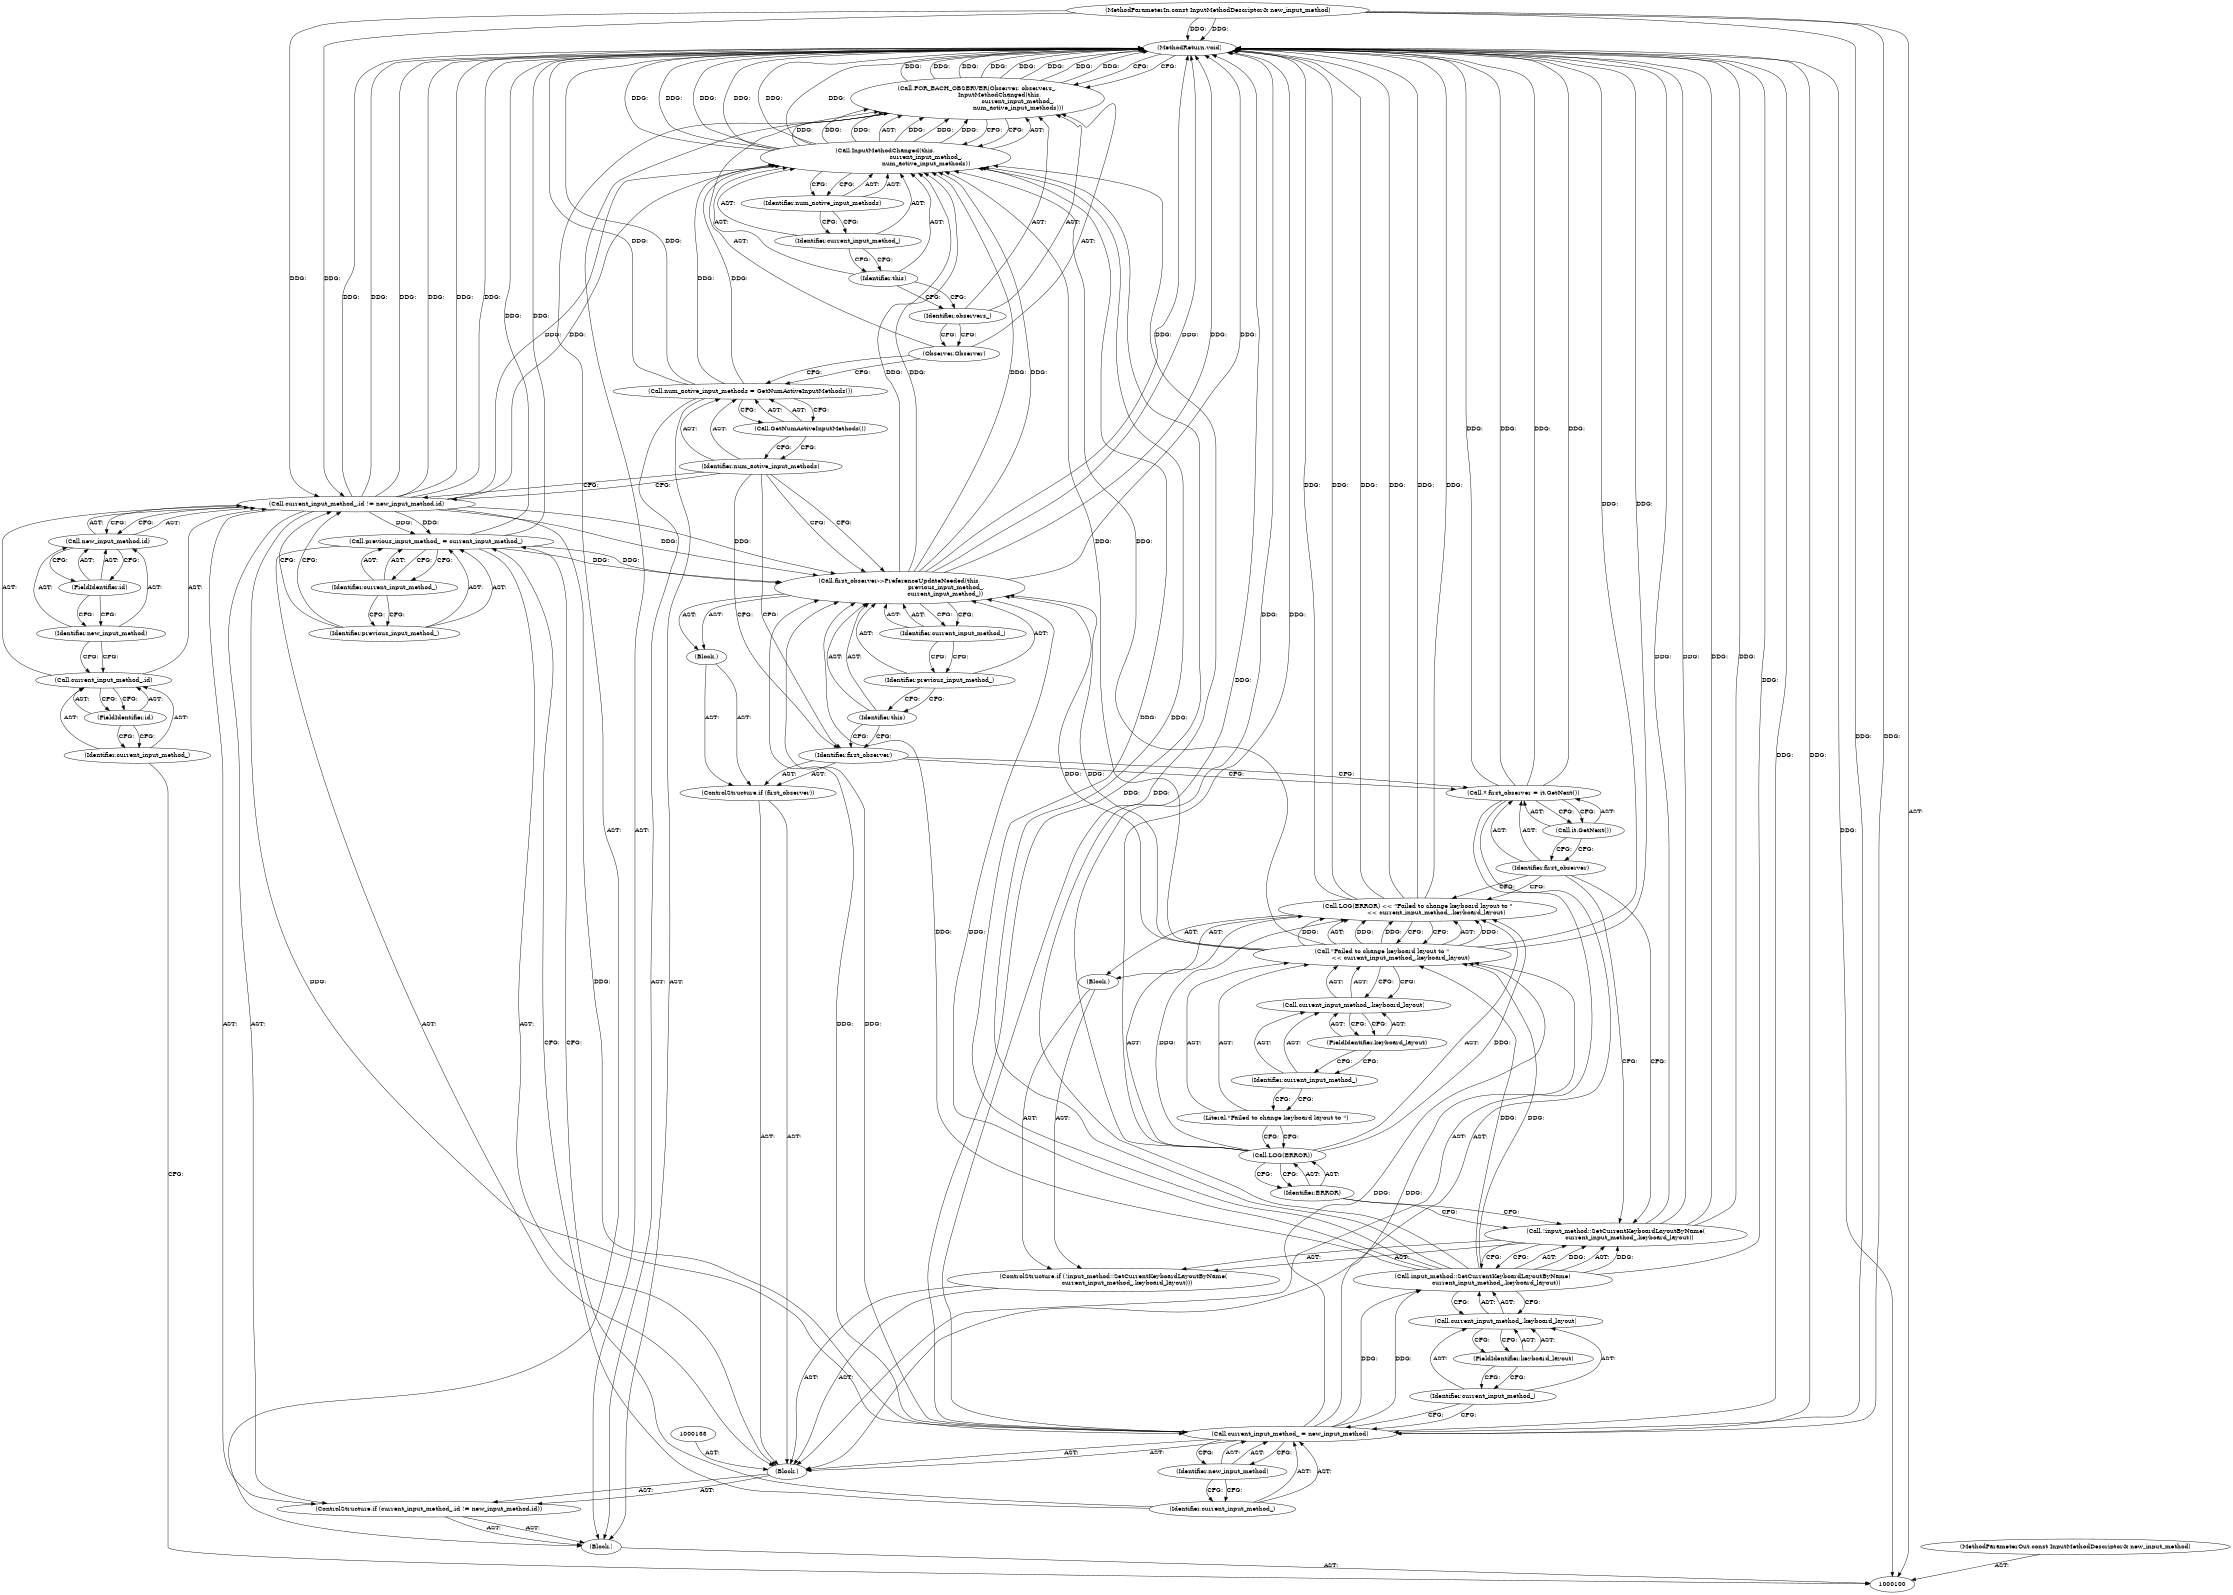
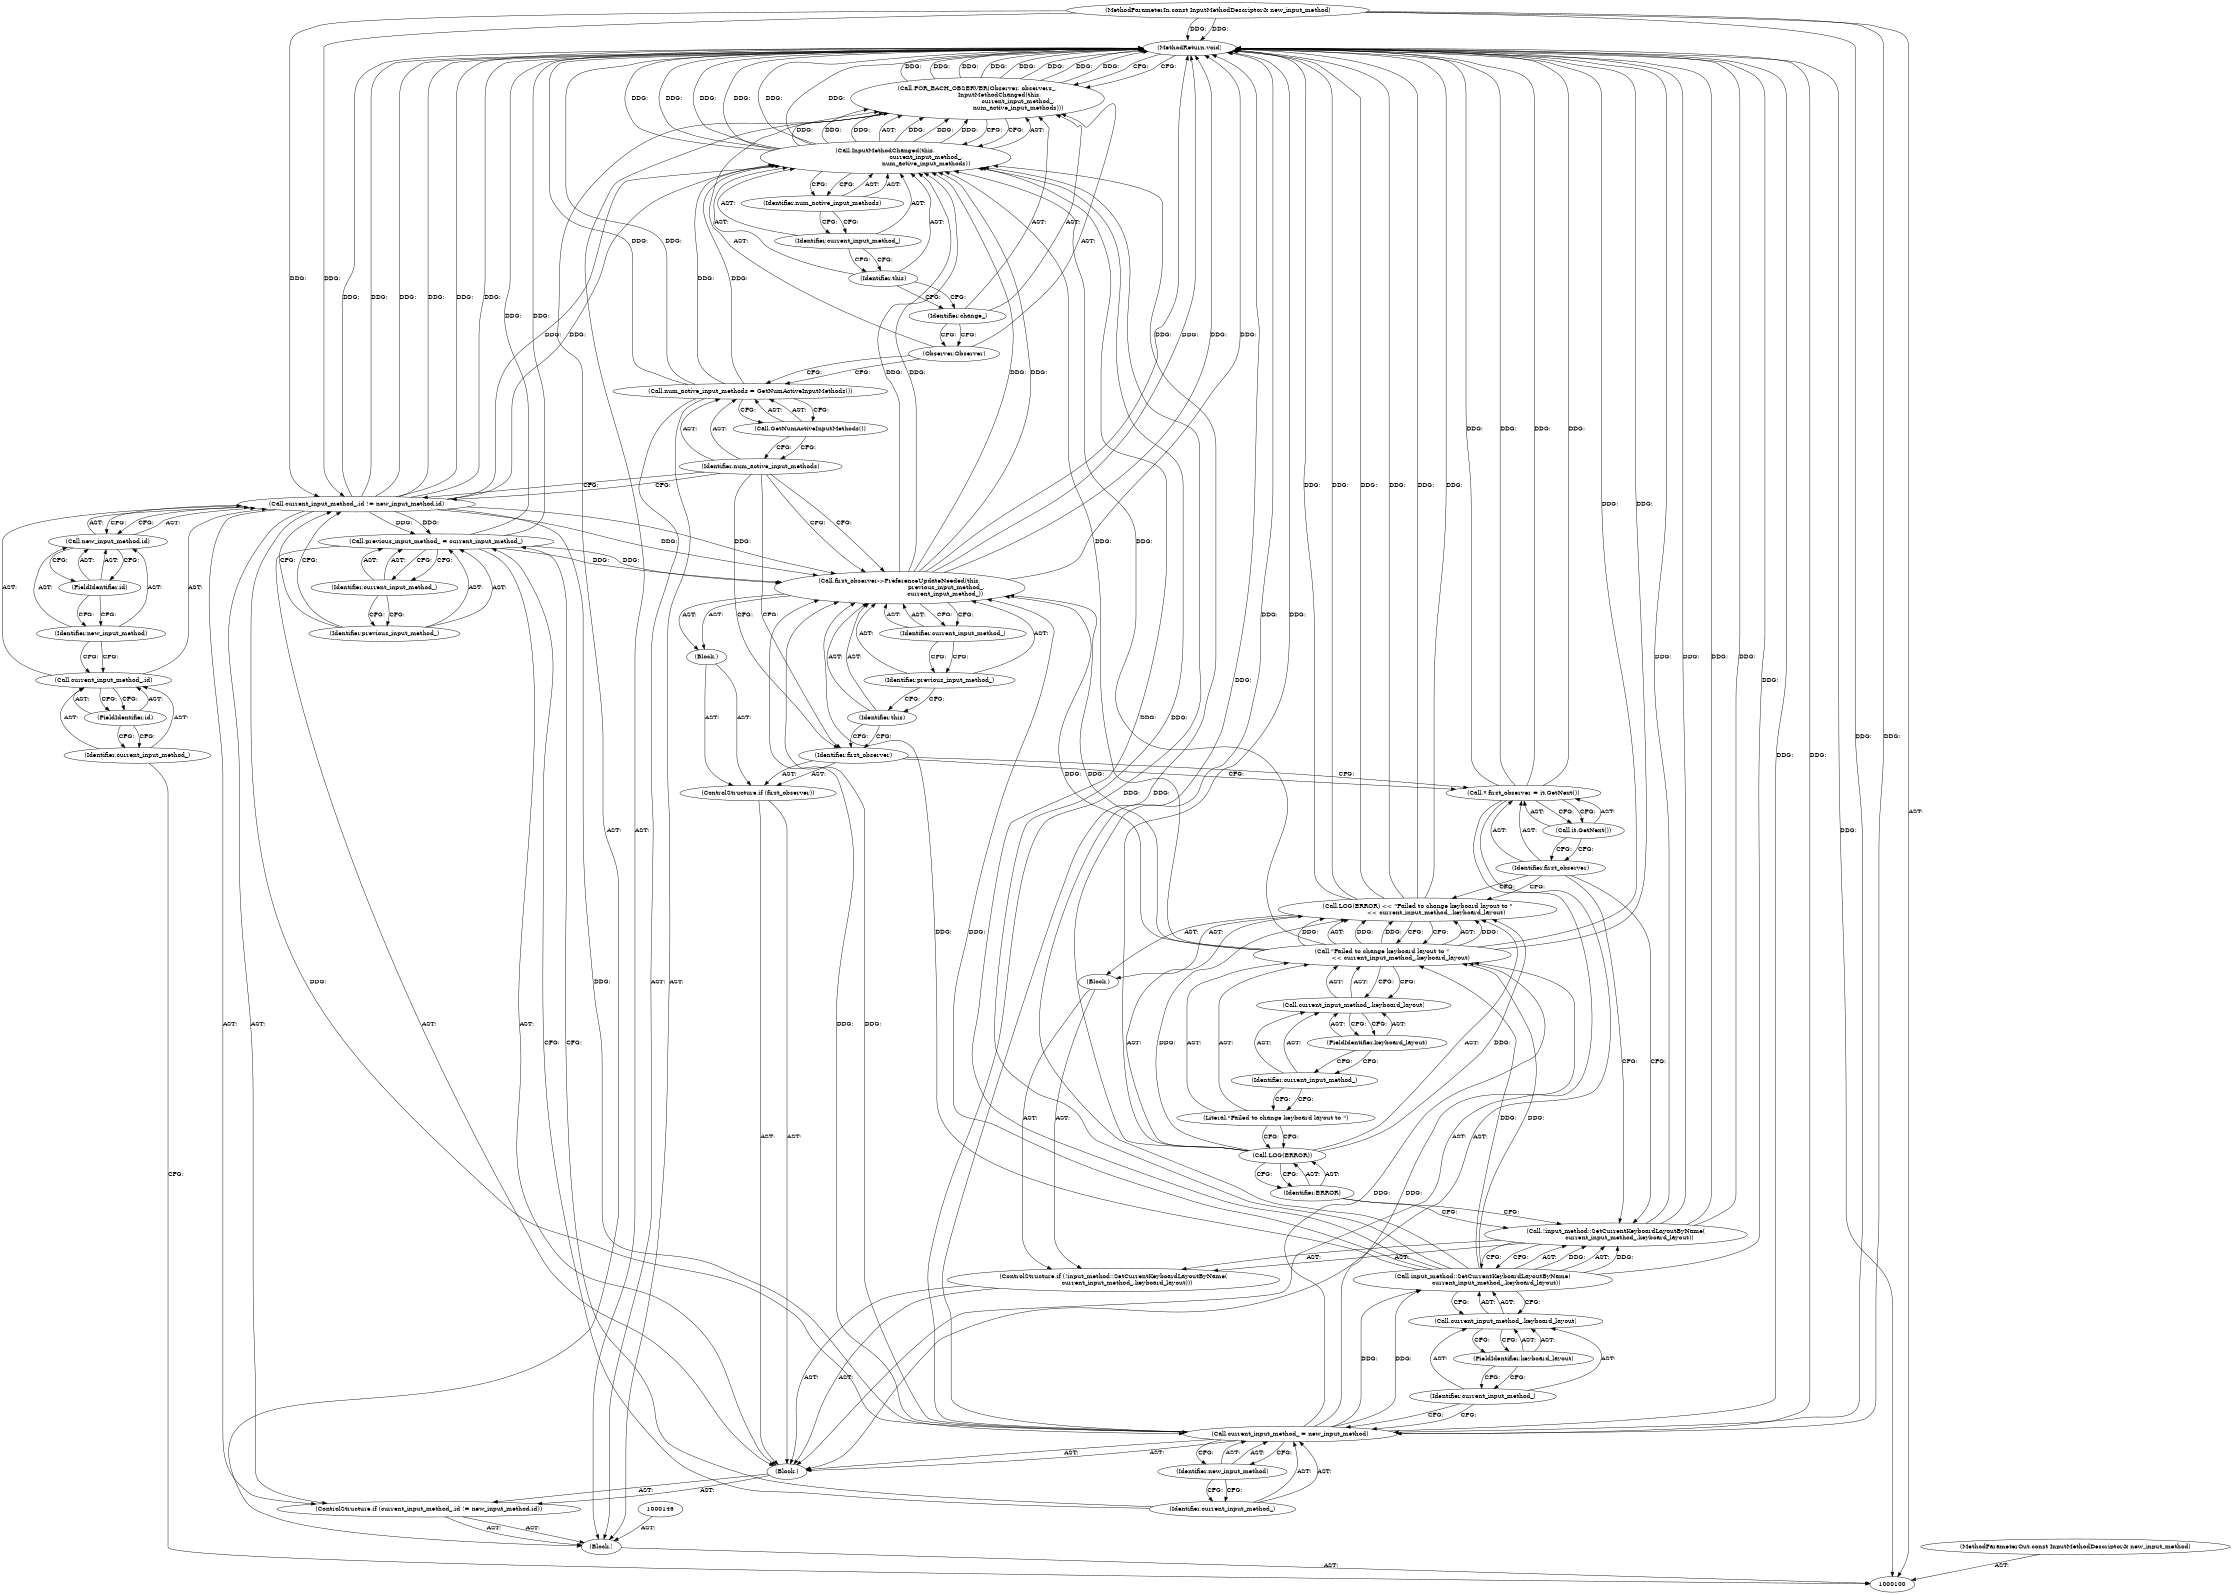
node "(Identifier,observers_)": label "(Identifier,observers_)" -> "(Identifier,change_)"
node "1000133": removed
node "1000145": added
